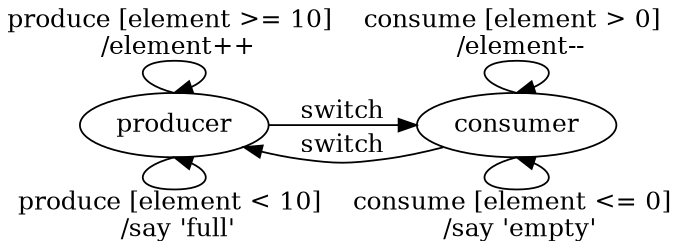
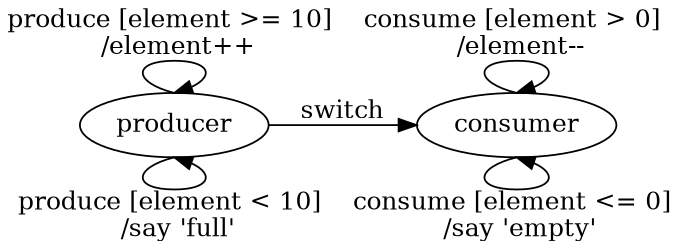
edge "consumer" -> "producer": removed, label "switch"
